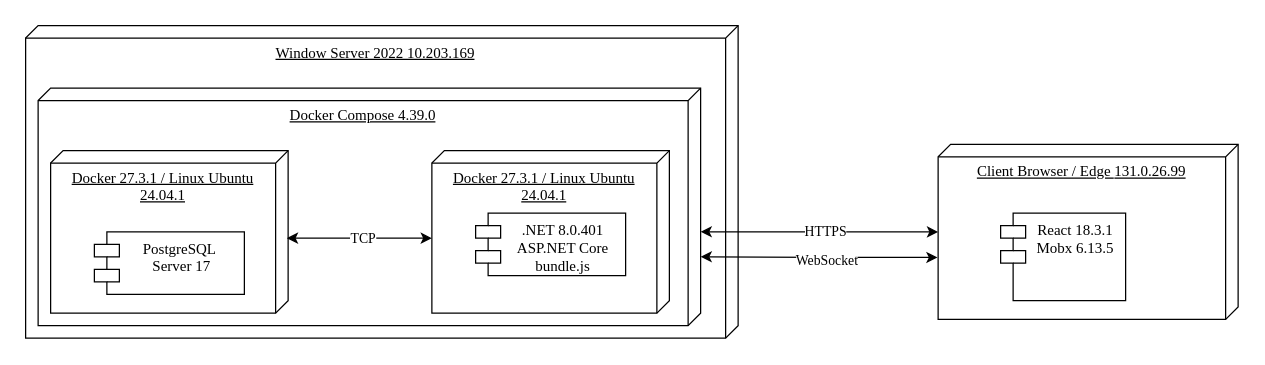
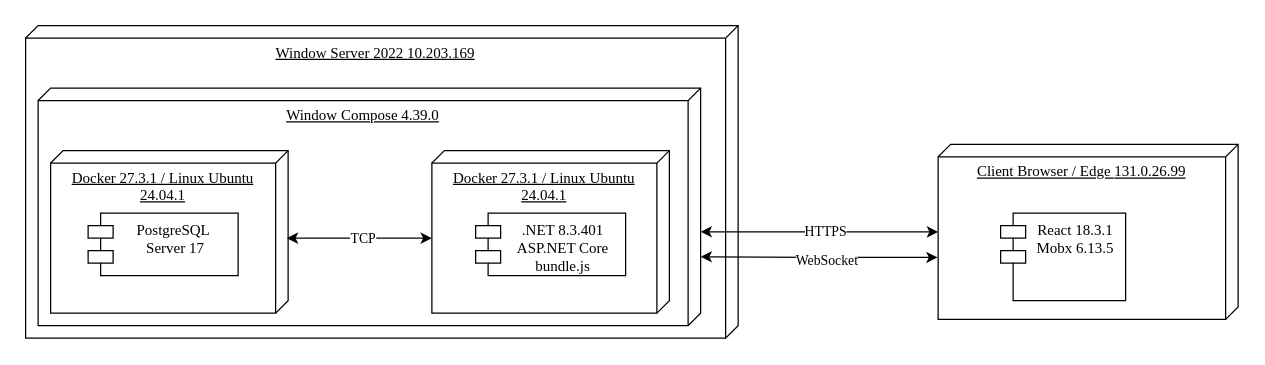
node "Docker Compose 4.39.0": label "Docker Compose 4.39.0" -> "Window Compose 4.39.0"
node ".NET 8.0.401 ASP.NET Core bundle.js": label ".NET 8.0.401 ASP.NET Core bundle.js" -> ".NET 8.3.401 ASP.NET Core bundle.js"
node "PostgreSQL Server 17": moved (169, 263) -> (163, 244)
